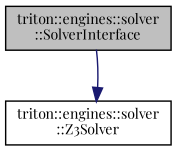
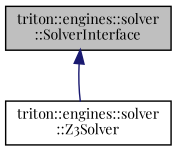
edge "triton::engines::solver ::SolverInterface" -> "triton::engines::solver ::Z3Solver": reversed
